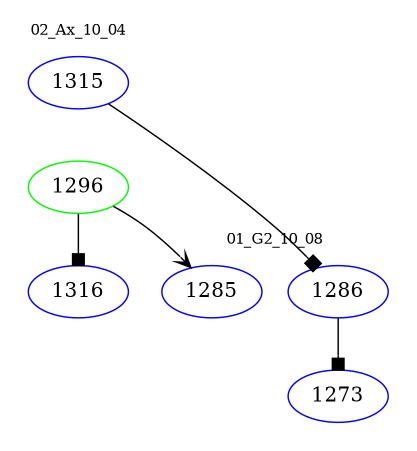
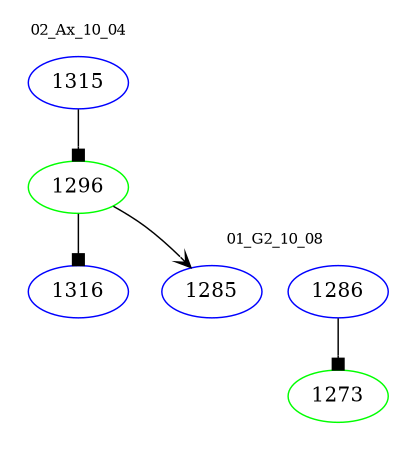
edge "1315" -> "1286": now "1315" -> "1296"
node "1273": color blue -> green
